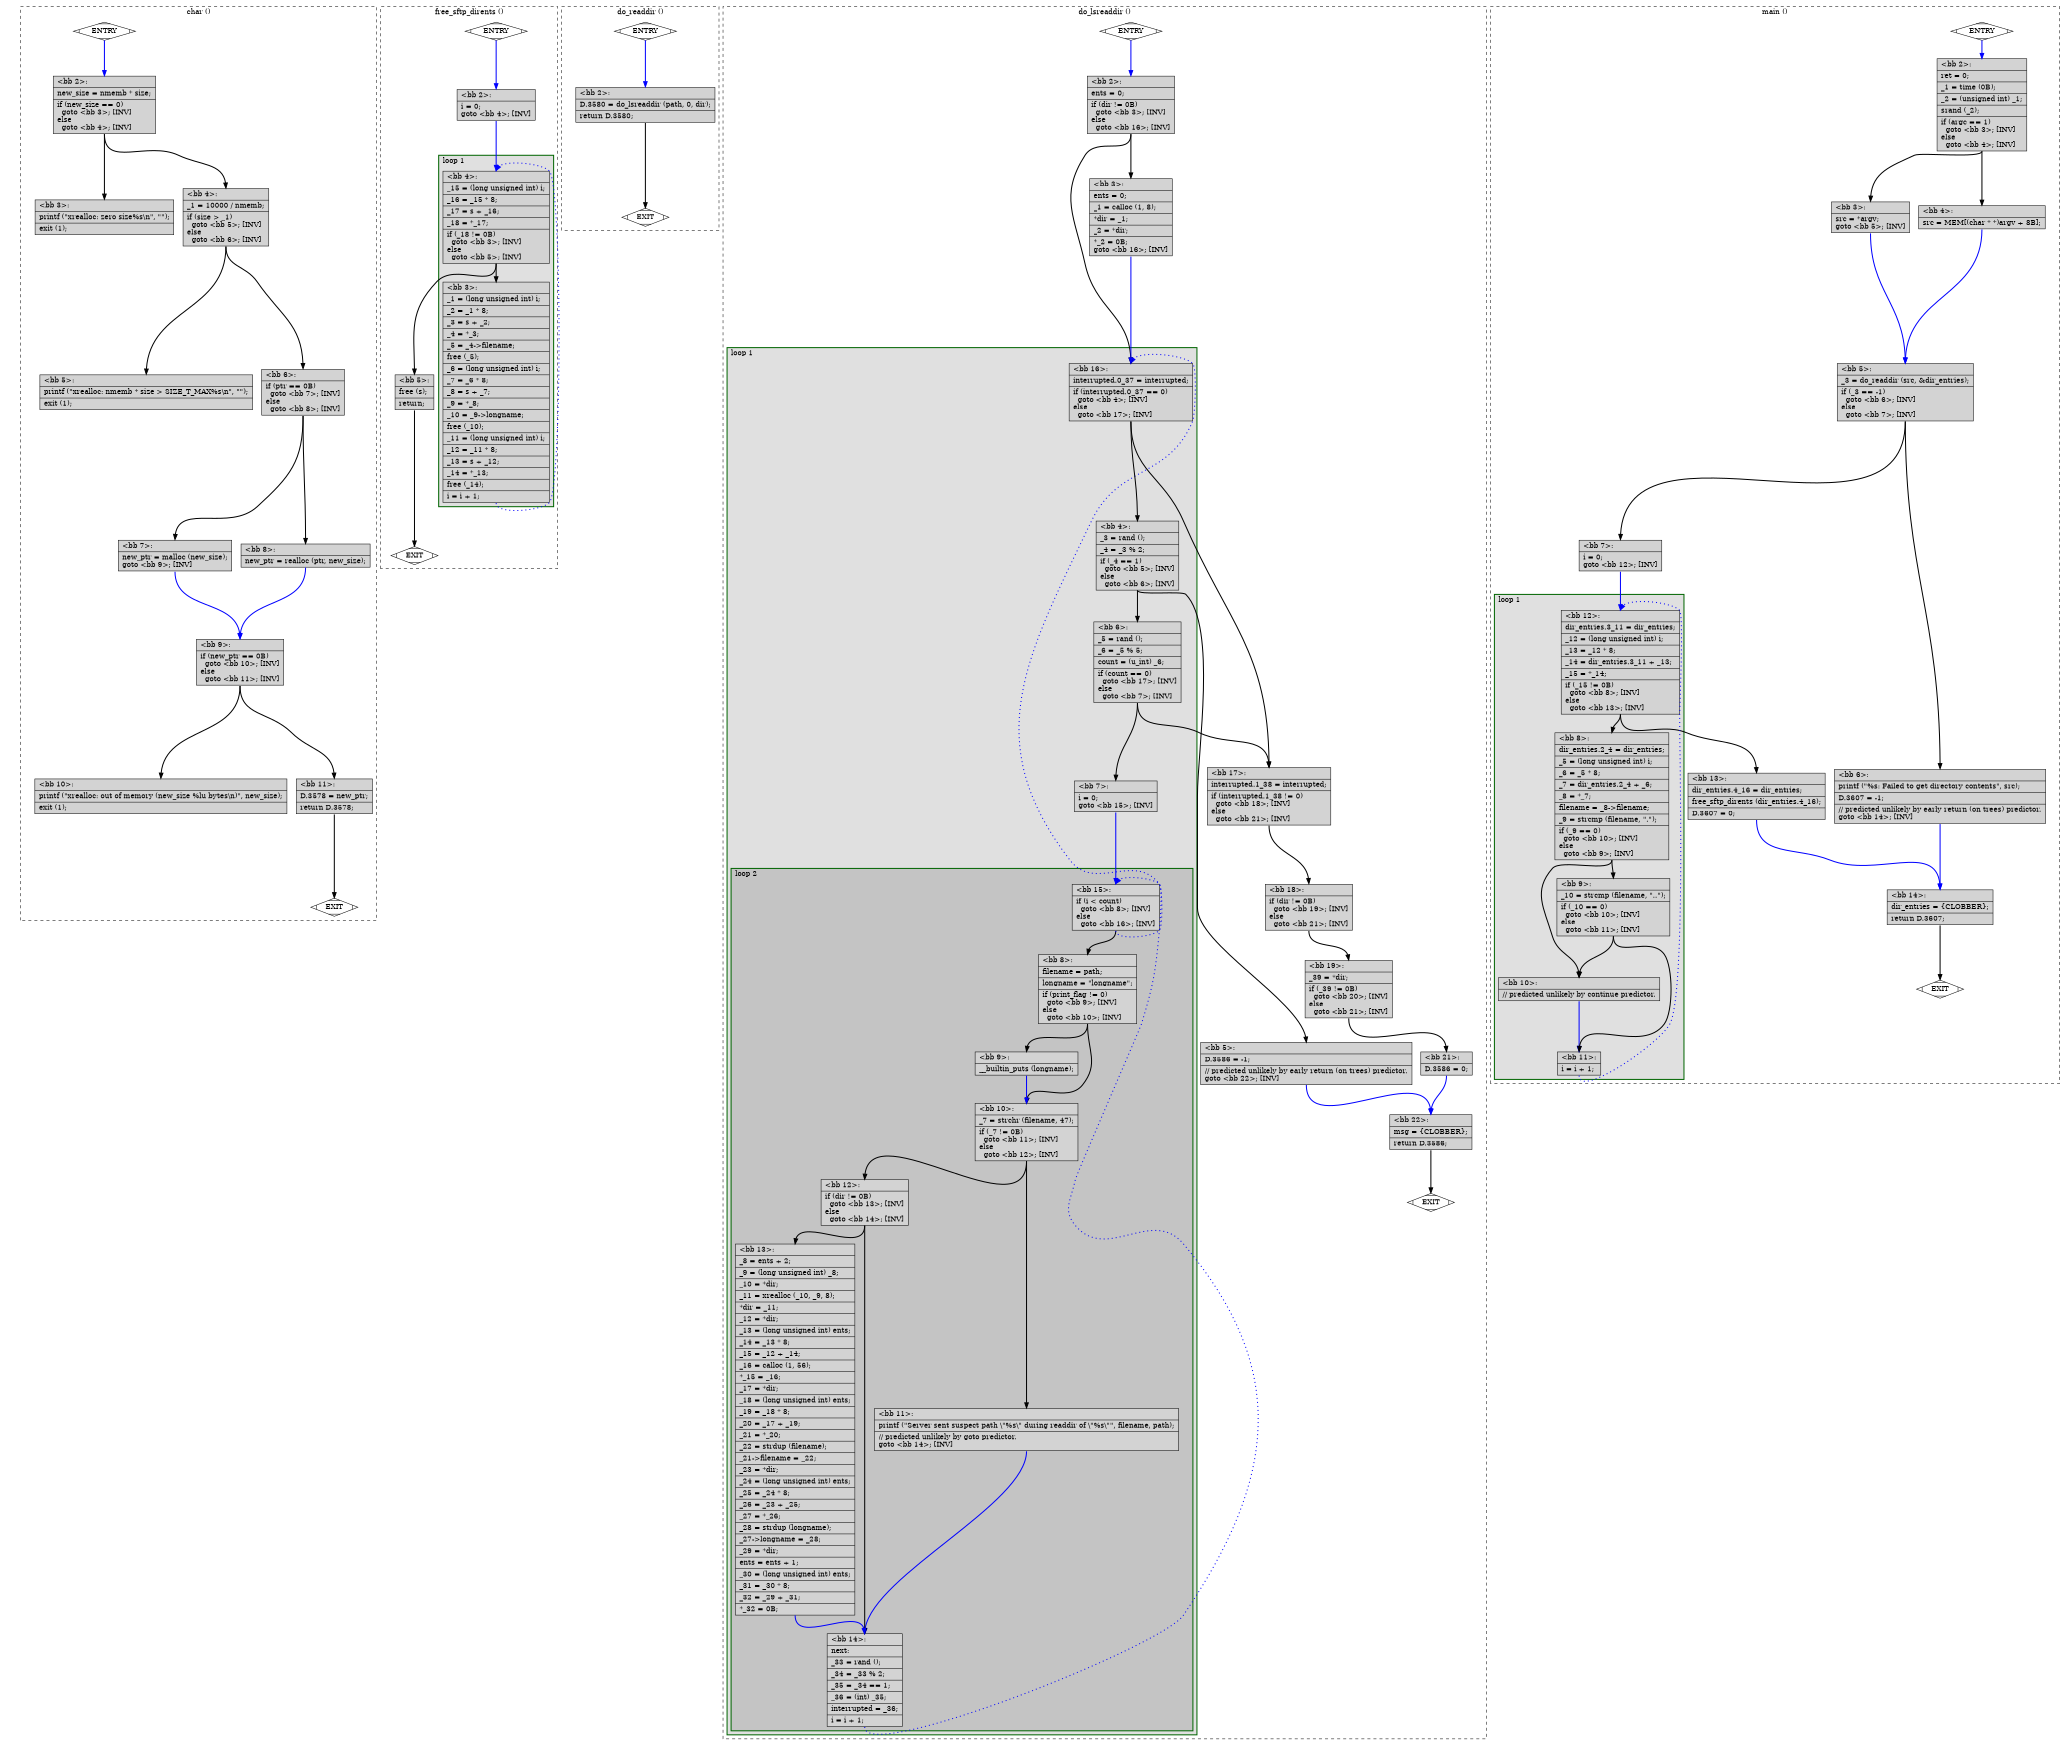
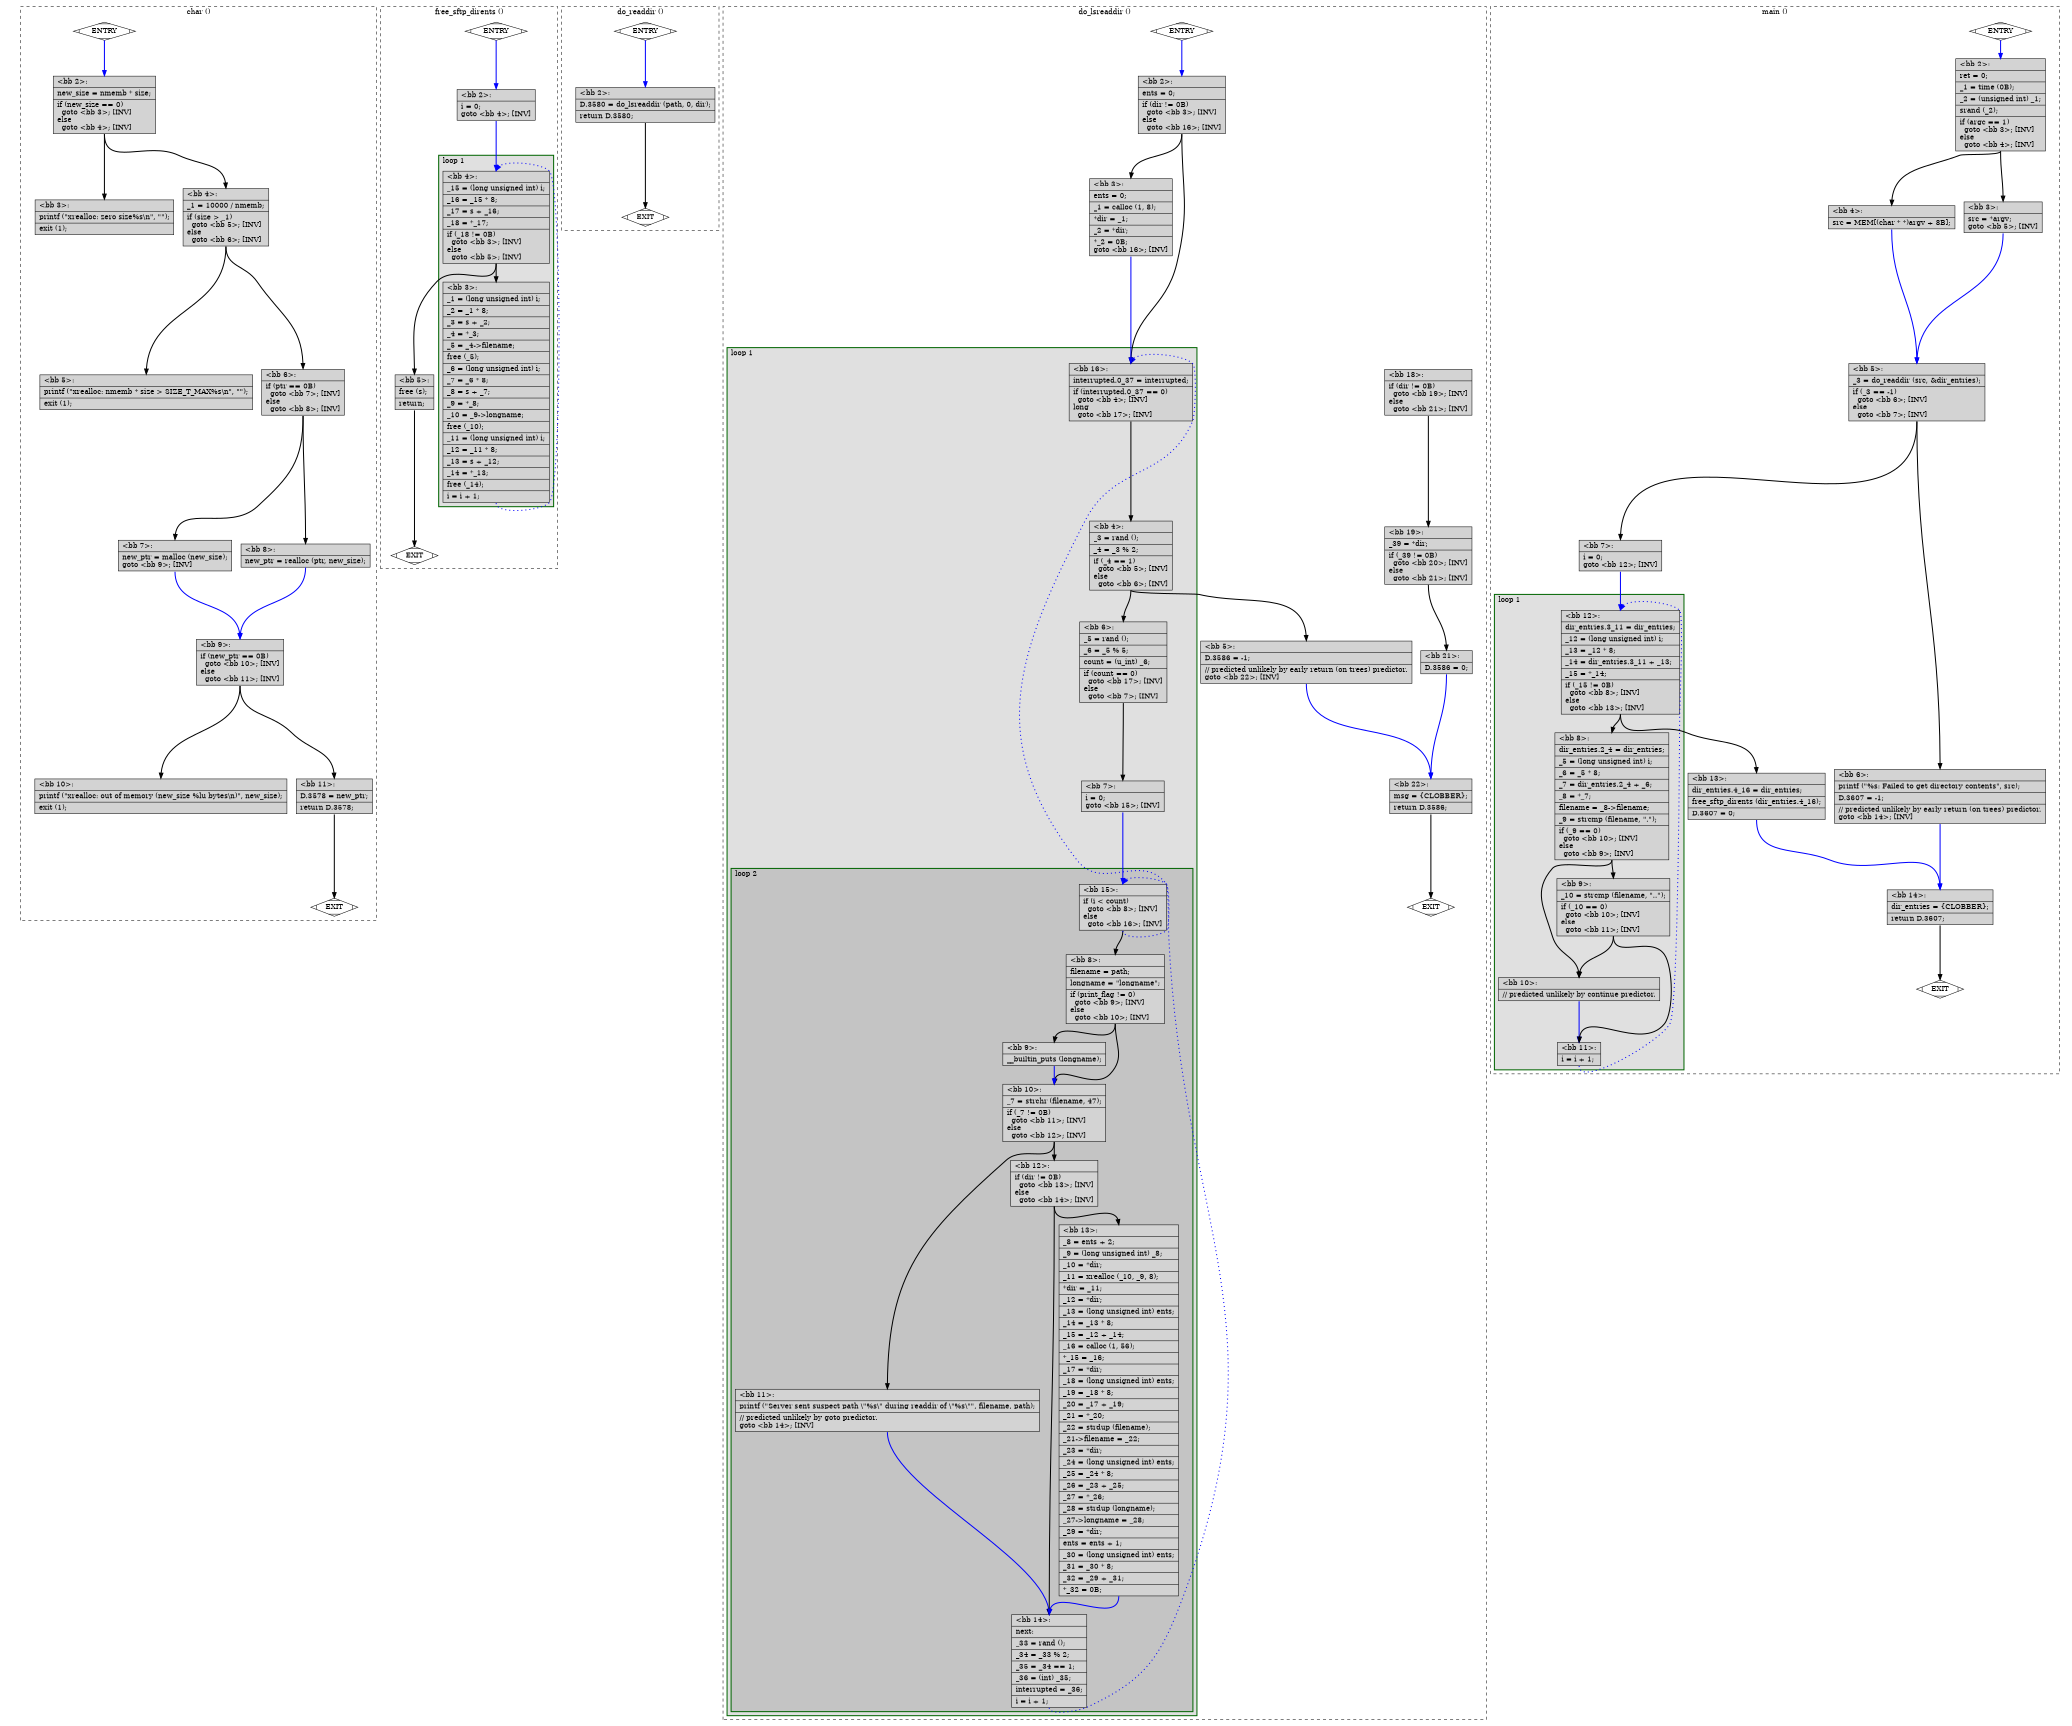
node "<bb 16>:": text "else" -> "long"
node "<bb 17>:": removed
